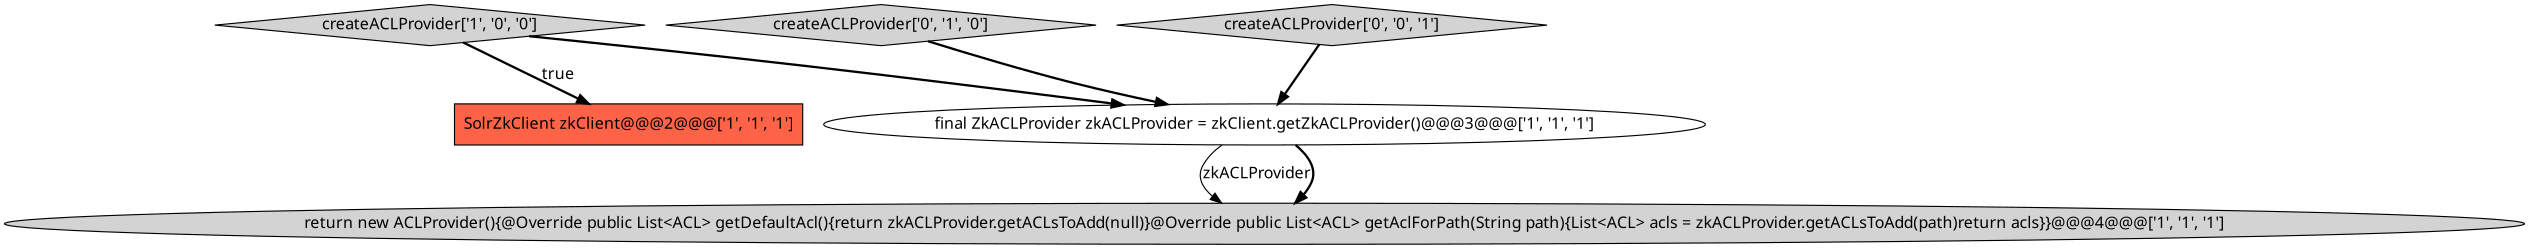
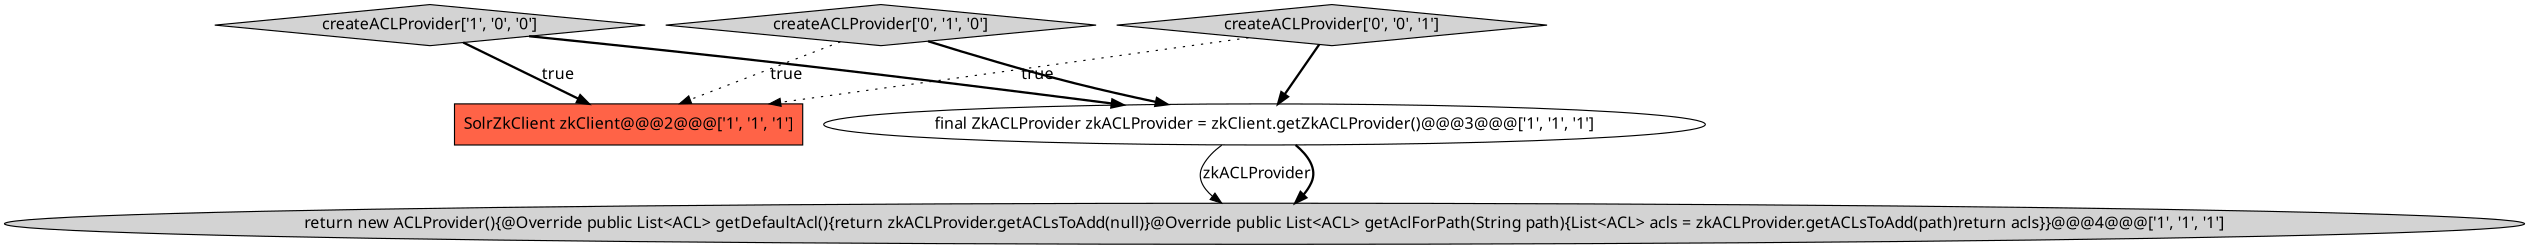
edge "createACLProvider['0', '1', '0']" -> "SolrZkClient zkClient@@@2@@@['1', '1', '1']": added, label "true"
edge "createACLProvider['0', '0', '1']" -> "SolrZkClient zkClient@@@2@@@['1', '1', '1']": added, label "true"
